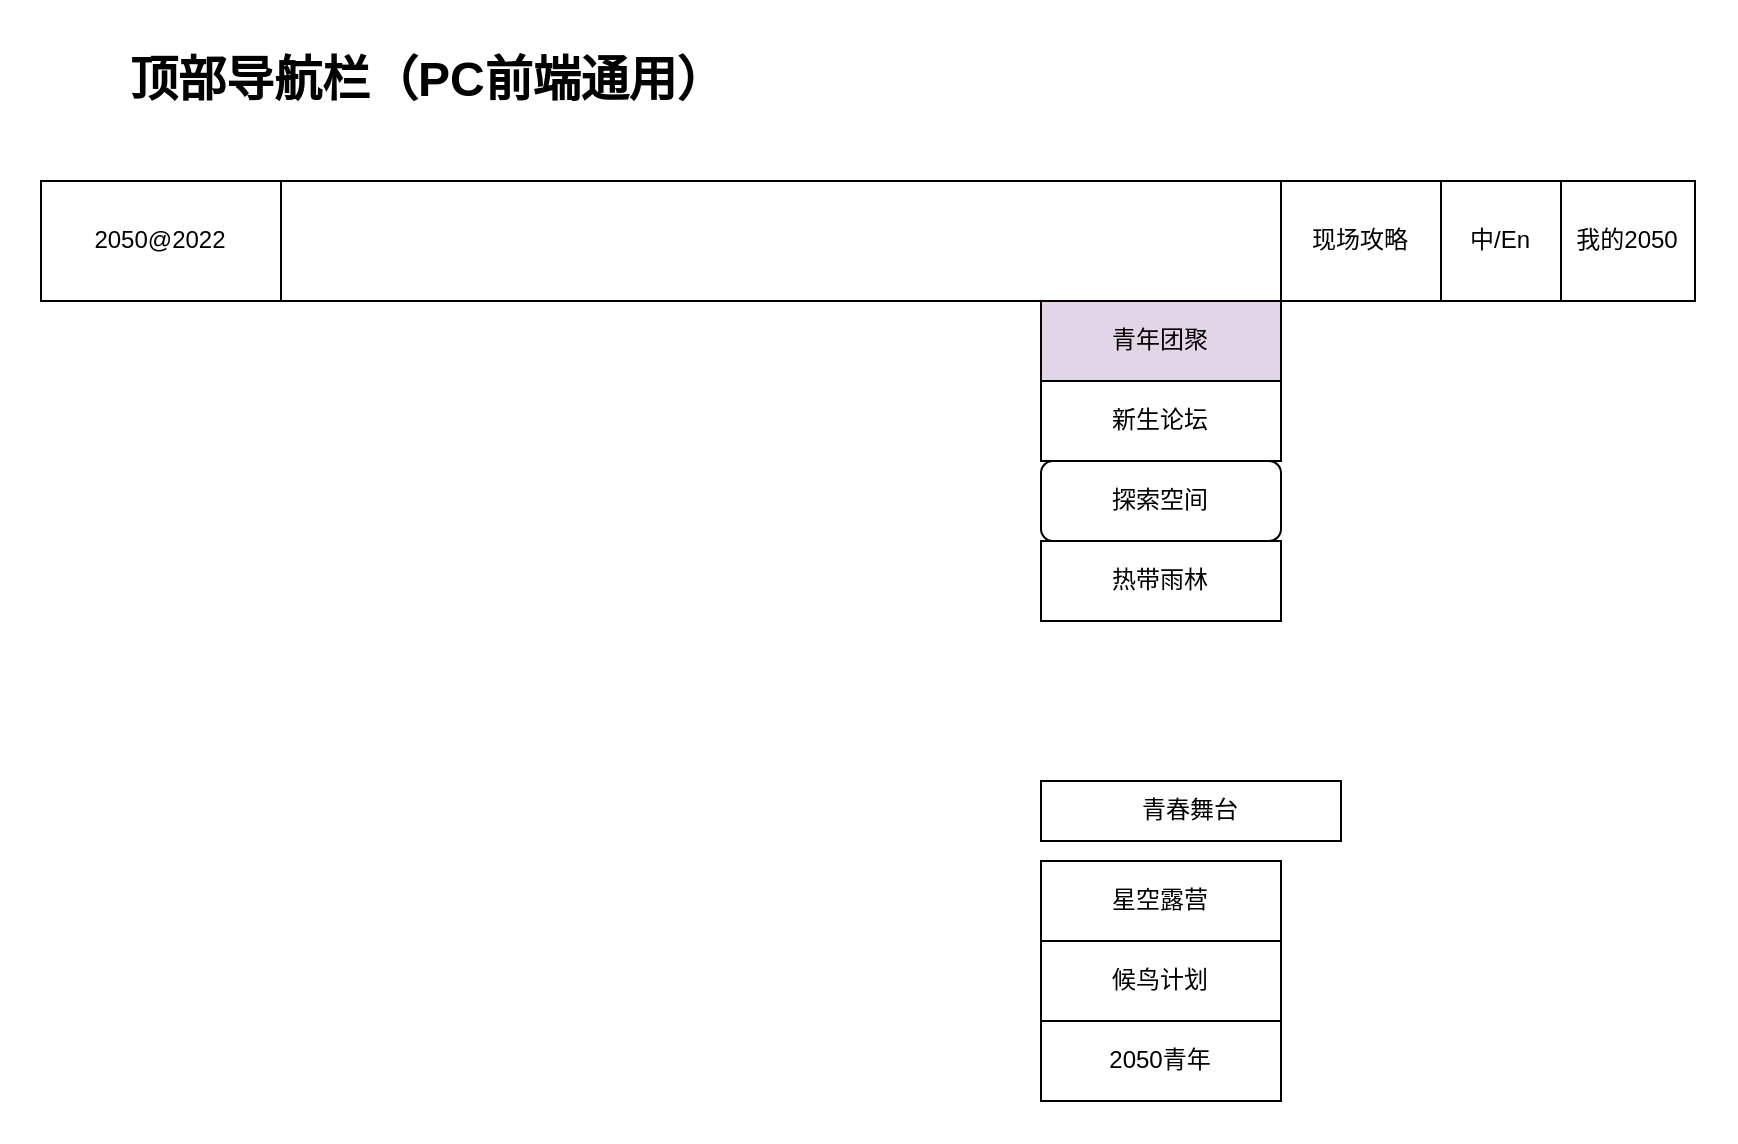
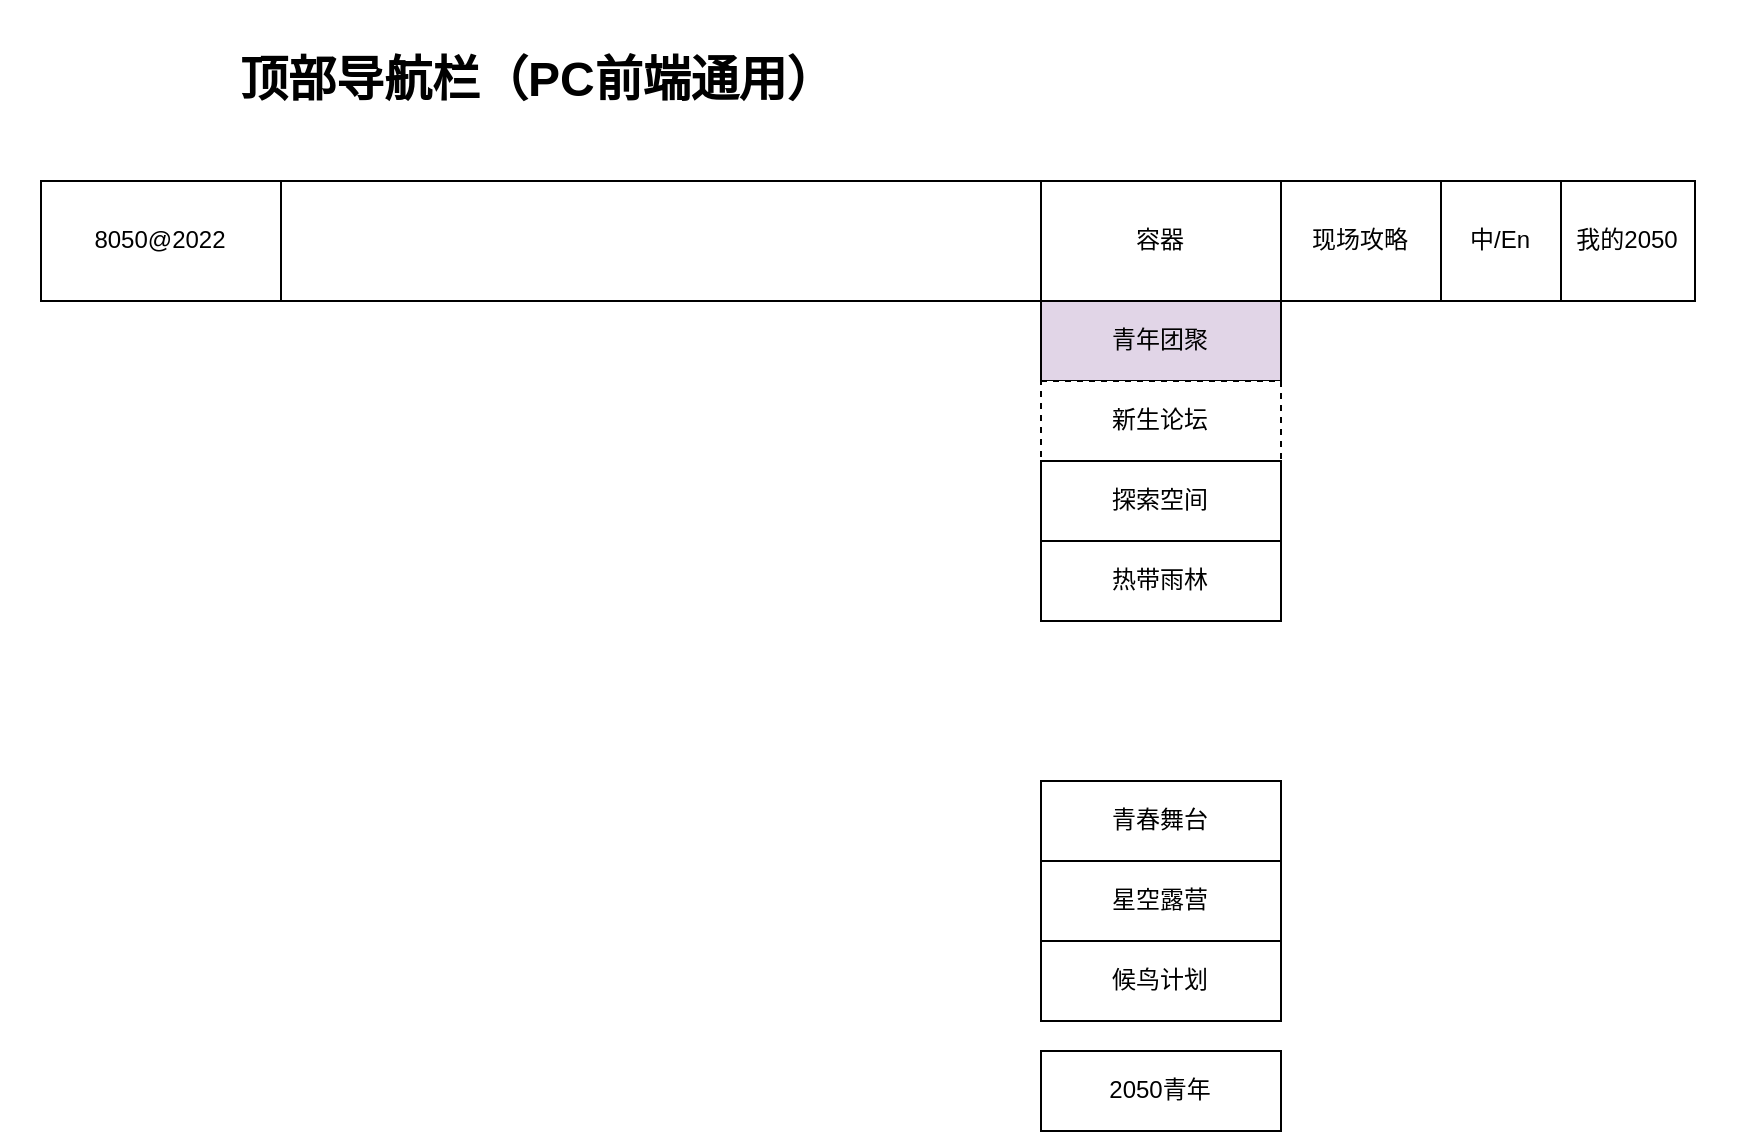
node "顶部导航栏（PC前端通用）": moved (431, 91) -> (541, 91)
node "2050@2022": label "2050@2022" -> "8050@2022"
node "容器": added
node "新生论坛": style solid -> dashed
node "探索空间": shape rounded rectangle -> rectangle
node "青春舞台": size 300x60 -> 240x80
node "2050青年": moved (1161, 1061) -> (1161, 1091)
